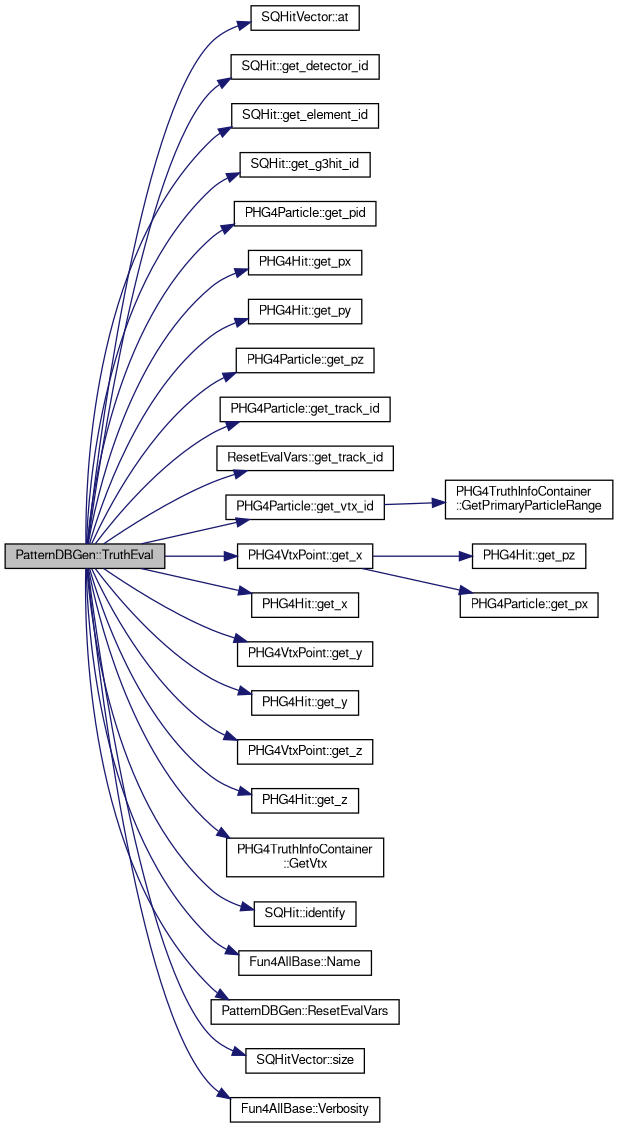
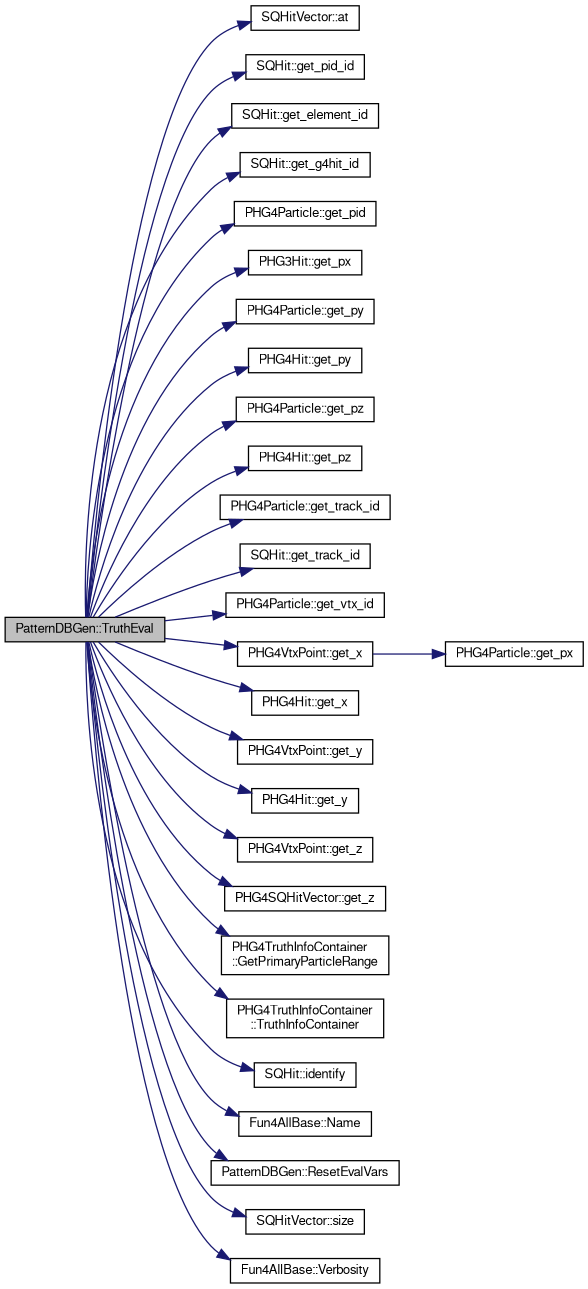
node "SQHit::get_detector_id": label "SQHit::get_detector_id" -> "SQHit::get_pid_id"
node "SQHit::get_g3hit_id": label "SQHit::get_g3hit_id" -> "SQHit::get_g4hit_id"
node "PHG4Hit::get_px": label "PHG4Hit::get_px" -> "PHG3Hit::get_px"
node "PHG4Particle::get_py": added
node "ResetEvalVars::get_track_id": label "ResetEvalVars::get_track_id" -> "SQHit::get_track_id"
edge "PHG4Particle::get_vtx_id" -> "PHG4TruthInfoContainer ::GetPrimaryParticleRange": now "PatternDBGen::TruthEval" -> "PHG4TruthInfoContainer ::GetPrimaryParticleRange"
edge "PHG4VtxPoint::get_x" -> "PHG4Hit::get_pz": now "PatternDBGen::TruthEval" -> "PHG4Hit::get_pz"
node "PHG4Hit::get_z": label "PHG4Hit::get_z" -> "PHG4SQHitVector::get_z"
node "PHG4TruthInfoContainer ::GetVtx": label "PHG4TruthInfoContainer ::GetVtx" -> "PHG4TruthInfoContainer ::TruthInfoContainer"
